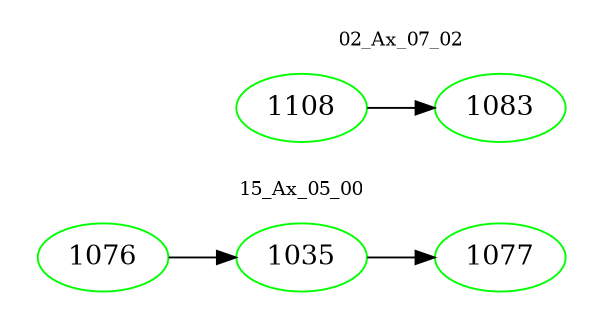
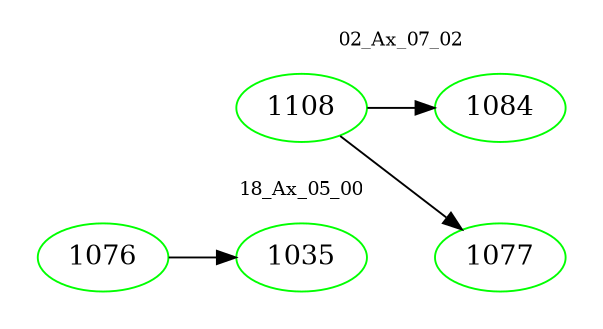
node "1083": label "1083" -> "1084"
cluster "15_Ax_05_00": label "15_Ax_05_00" -> "18_Ax_05_00"
edge "1035" -> "1077": now "1108" -> "1077"
